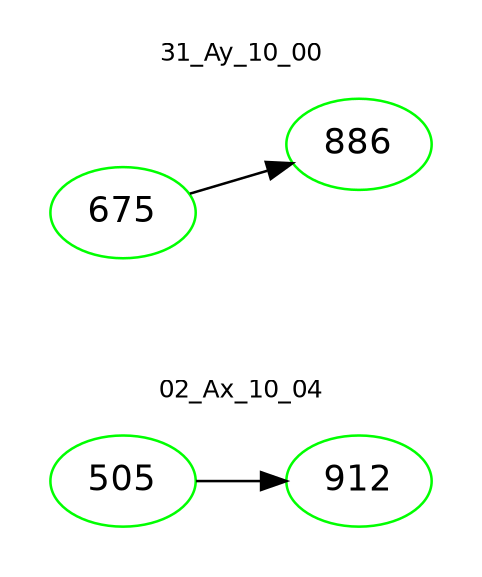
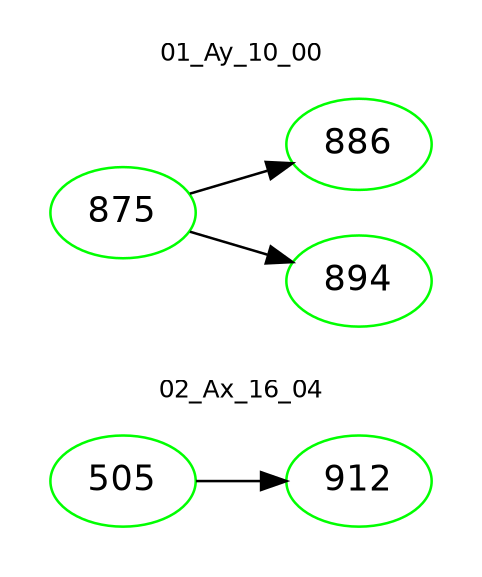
cluster "31_Ay_10_00": label "31_Ay_10_00" -> "01_Ay_10_00"
node "675": label "675" -> "875"
node "894": added
cluster "02_Ax_10_04": label "02_Ax_10_04" -> "02_Ax_16_04"
